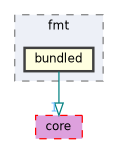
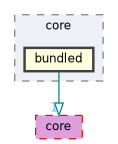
cluster "fmt": label "fmt" -> "core"
